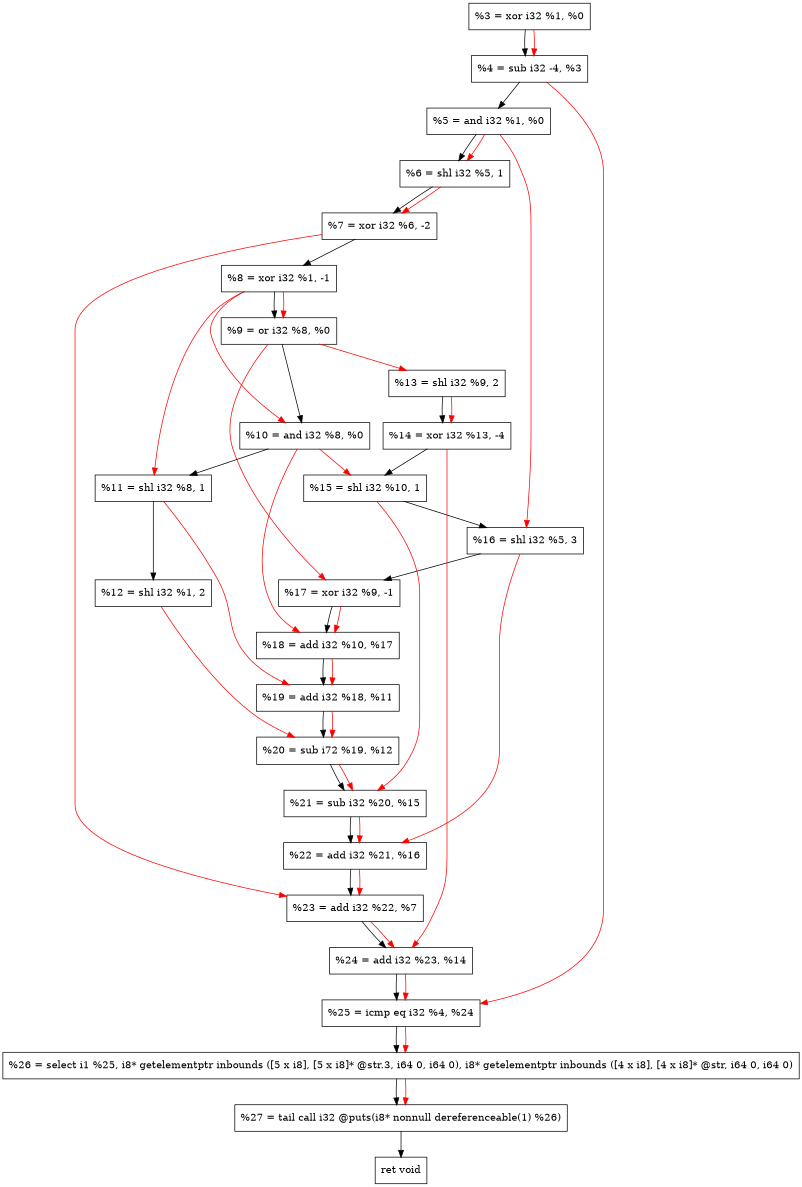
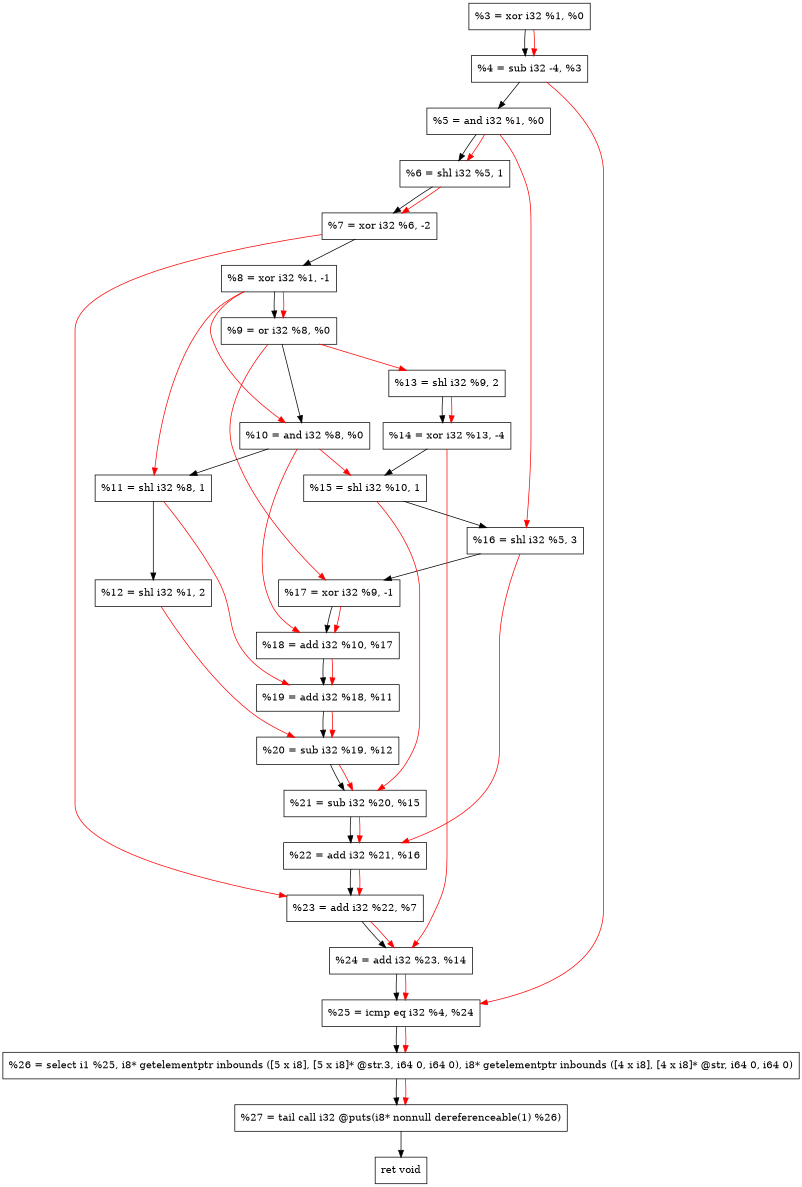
node "%20 = sub i72 %19, %12": label "%20 = sub i72 %19, %12" -> "%20 = sub i32 %19, %12"
